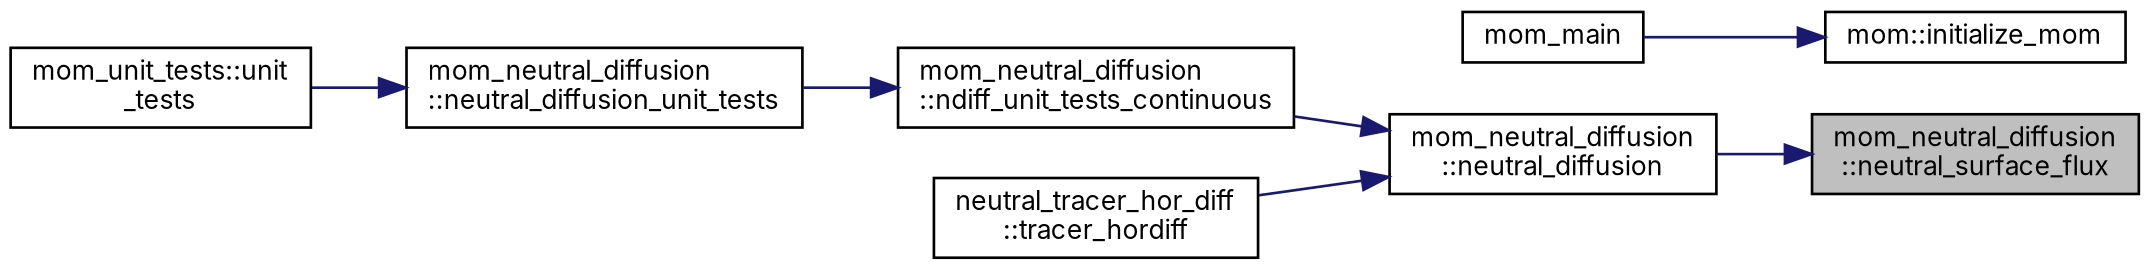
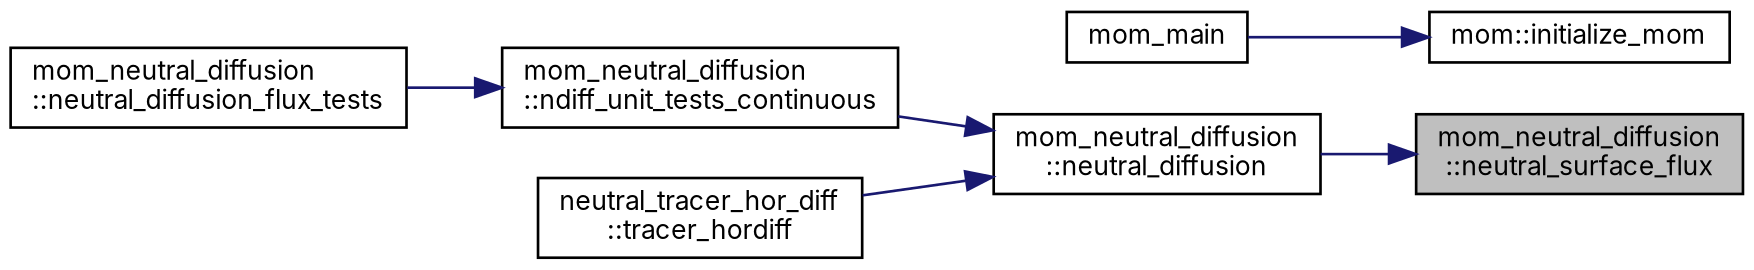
node "mom_unit_tests::unit _tests": removed
node "mom_neutral_diffusion ::neutral_diffusion_unit_tests": label "mom_neutral_diffusion ::neutral_diffusion_unit_tests" -> "mom_neutral_diffusion ::neutral_diffusion_flux_tests"
